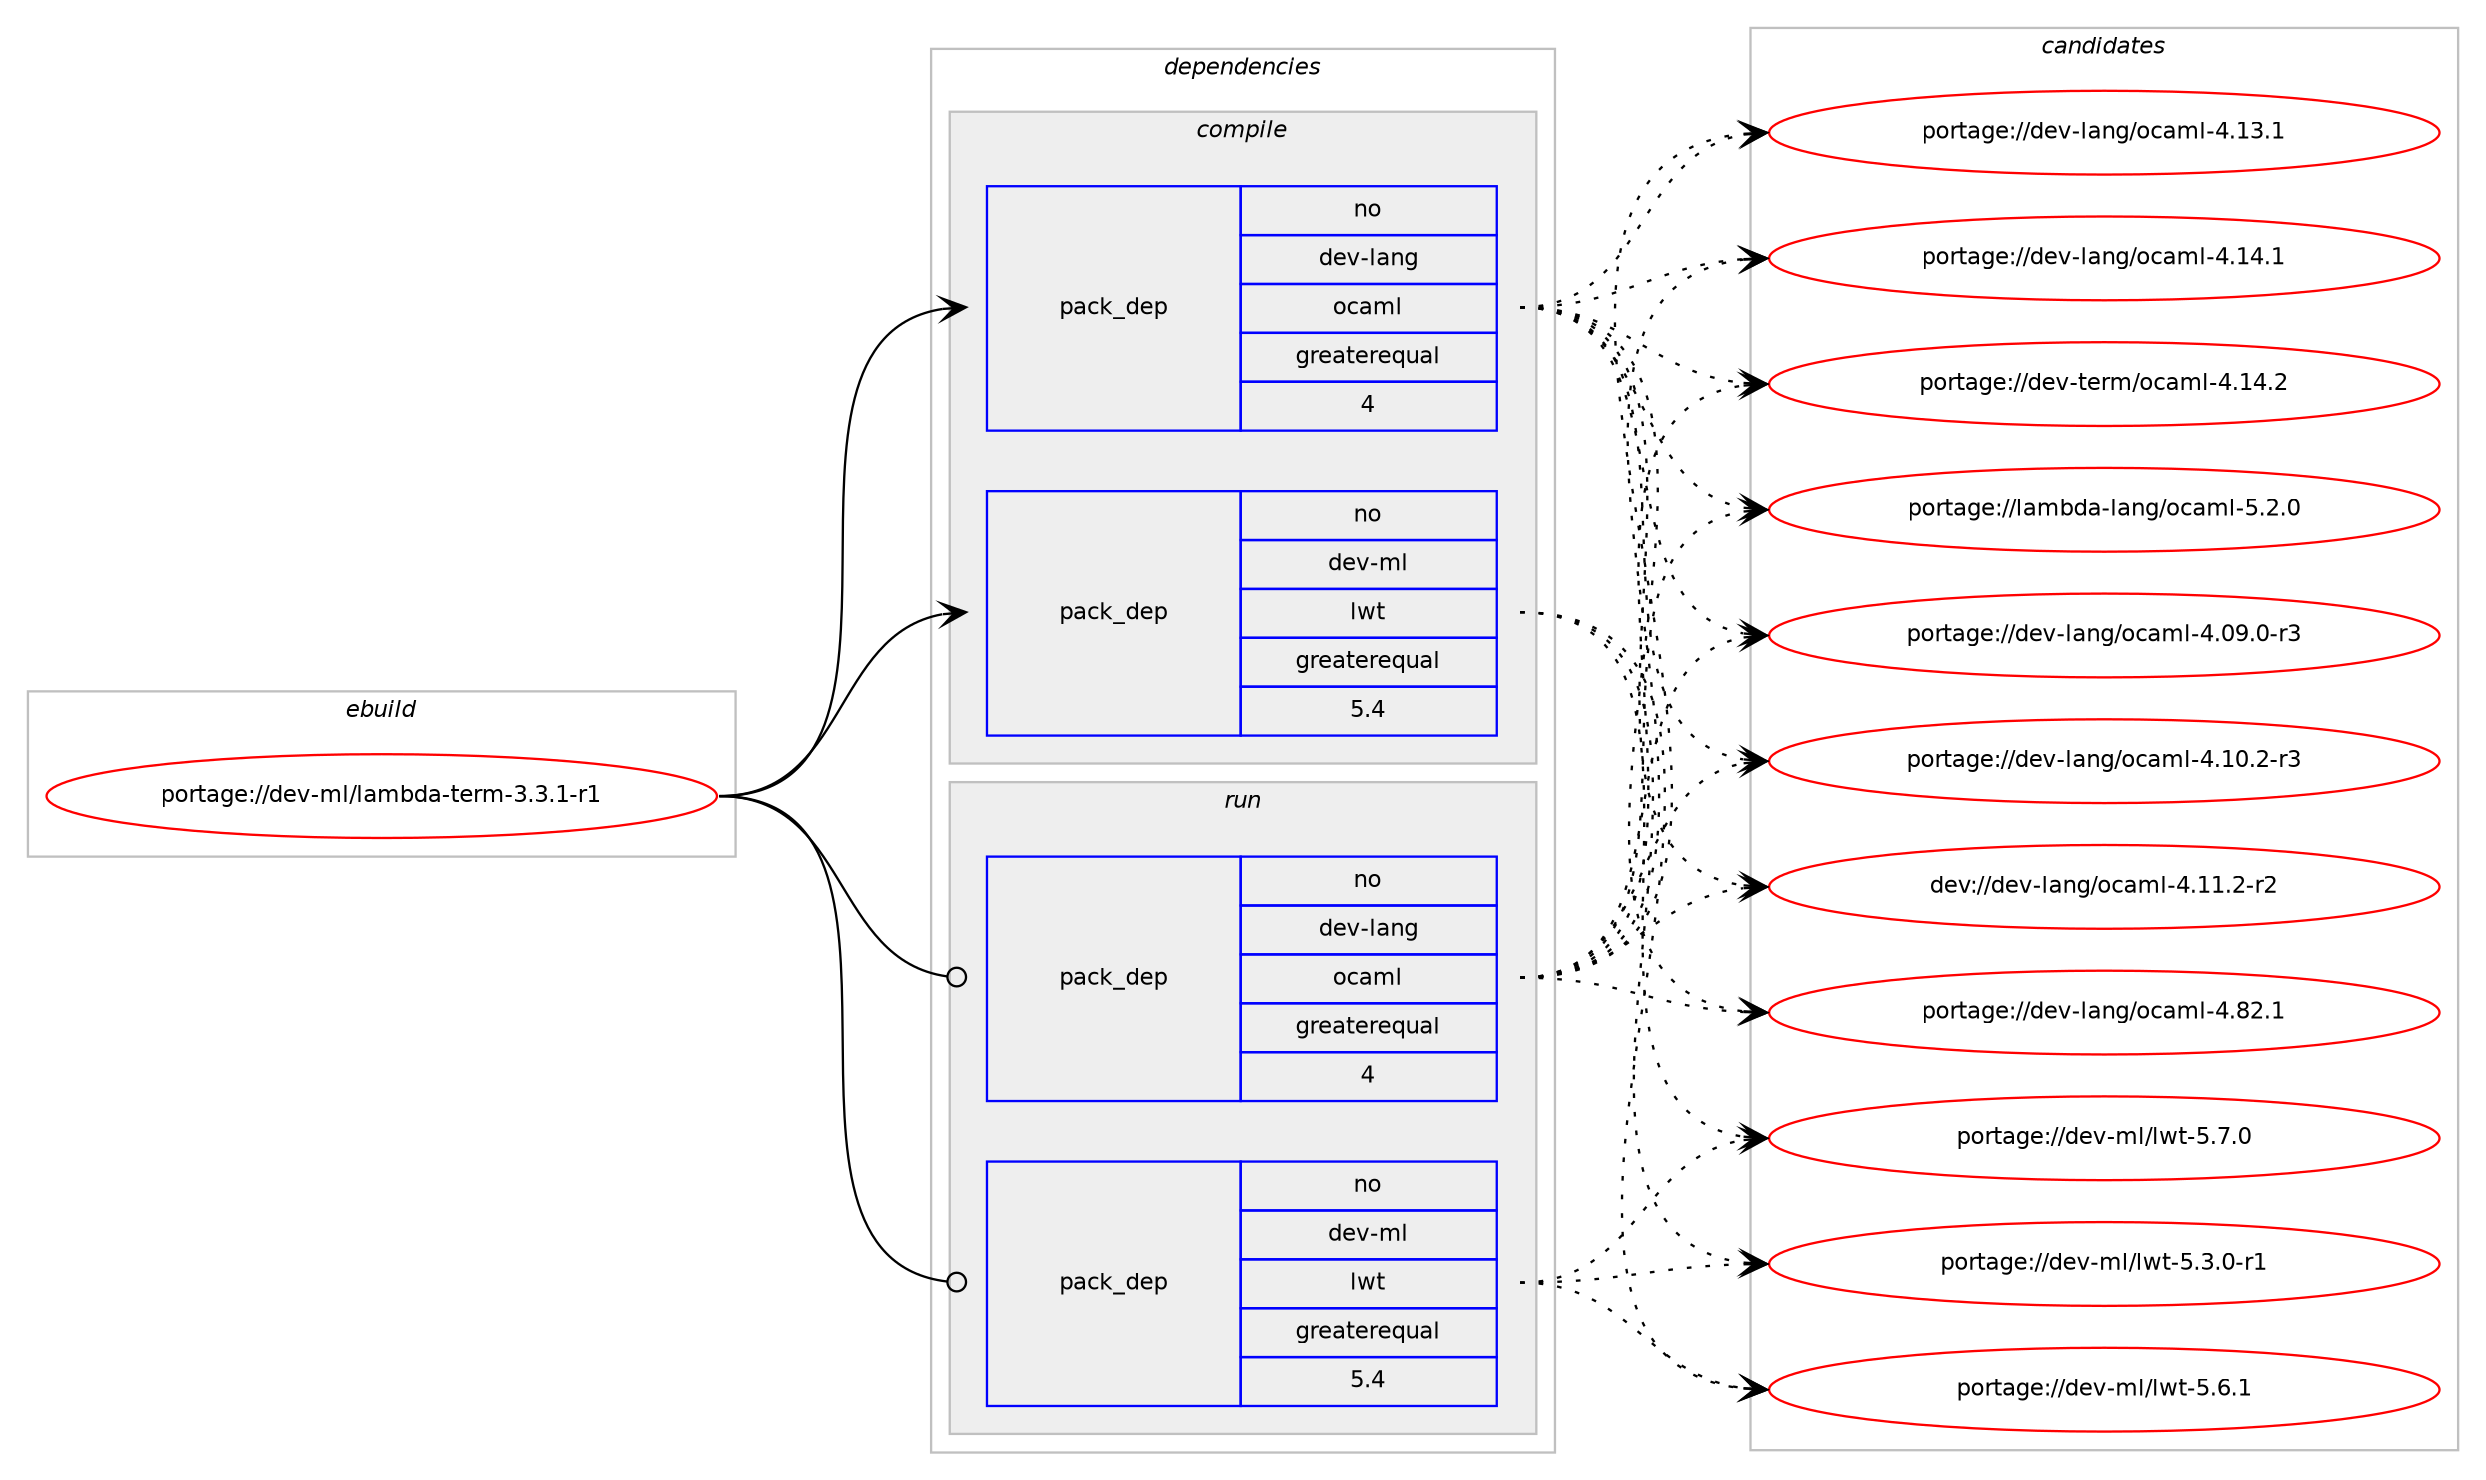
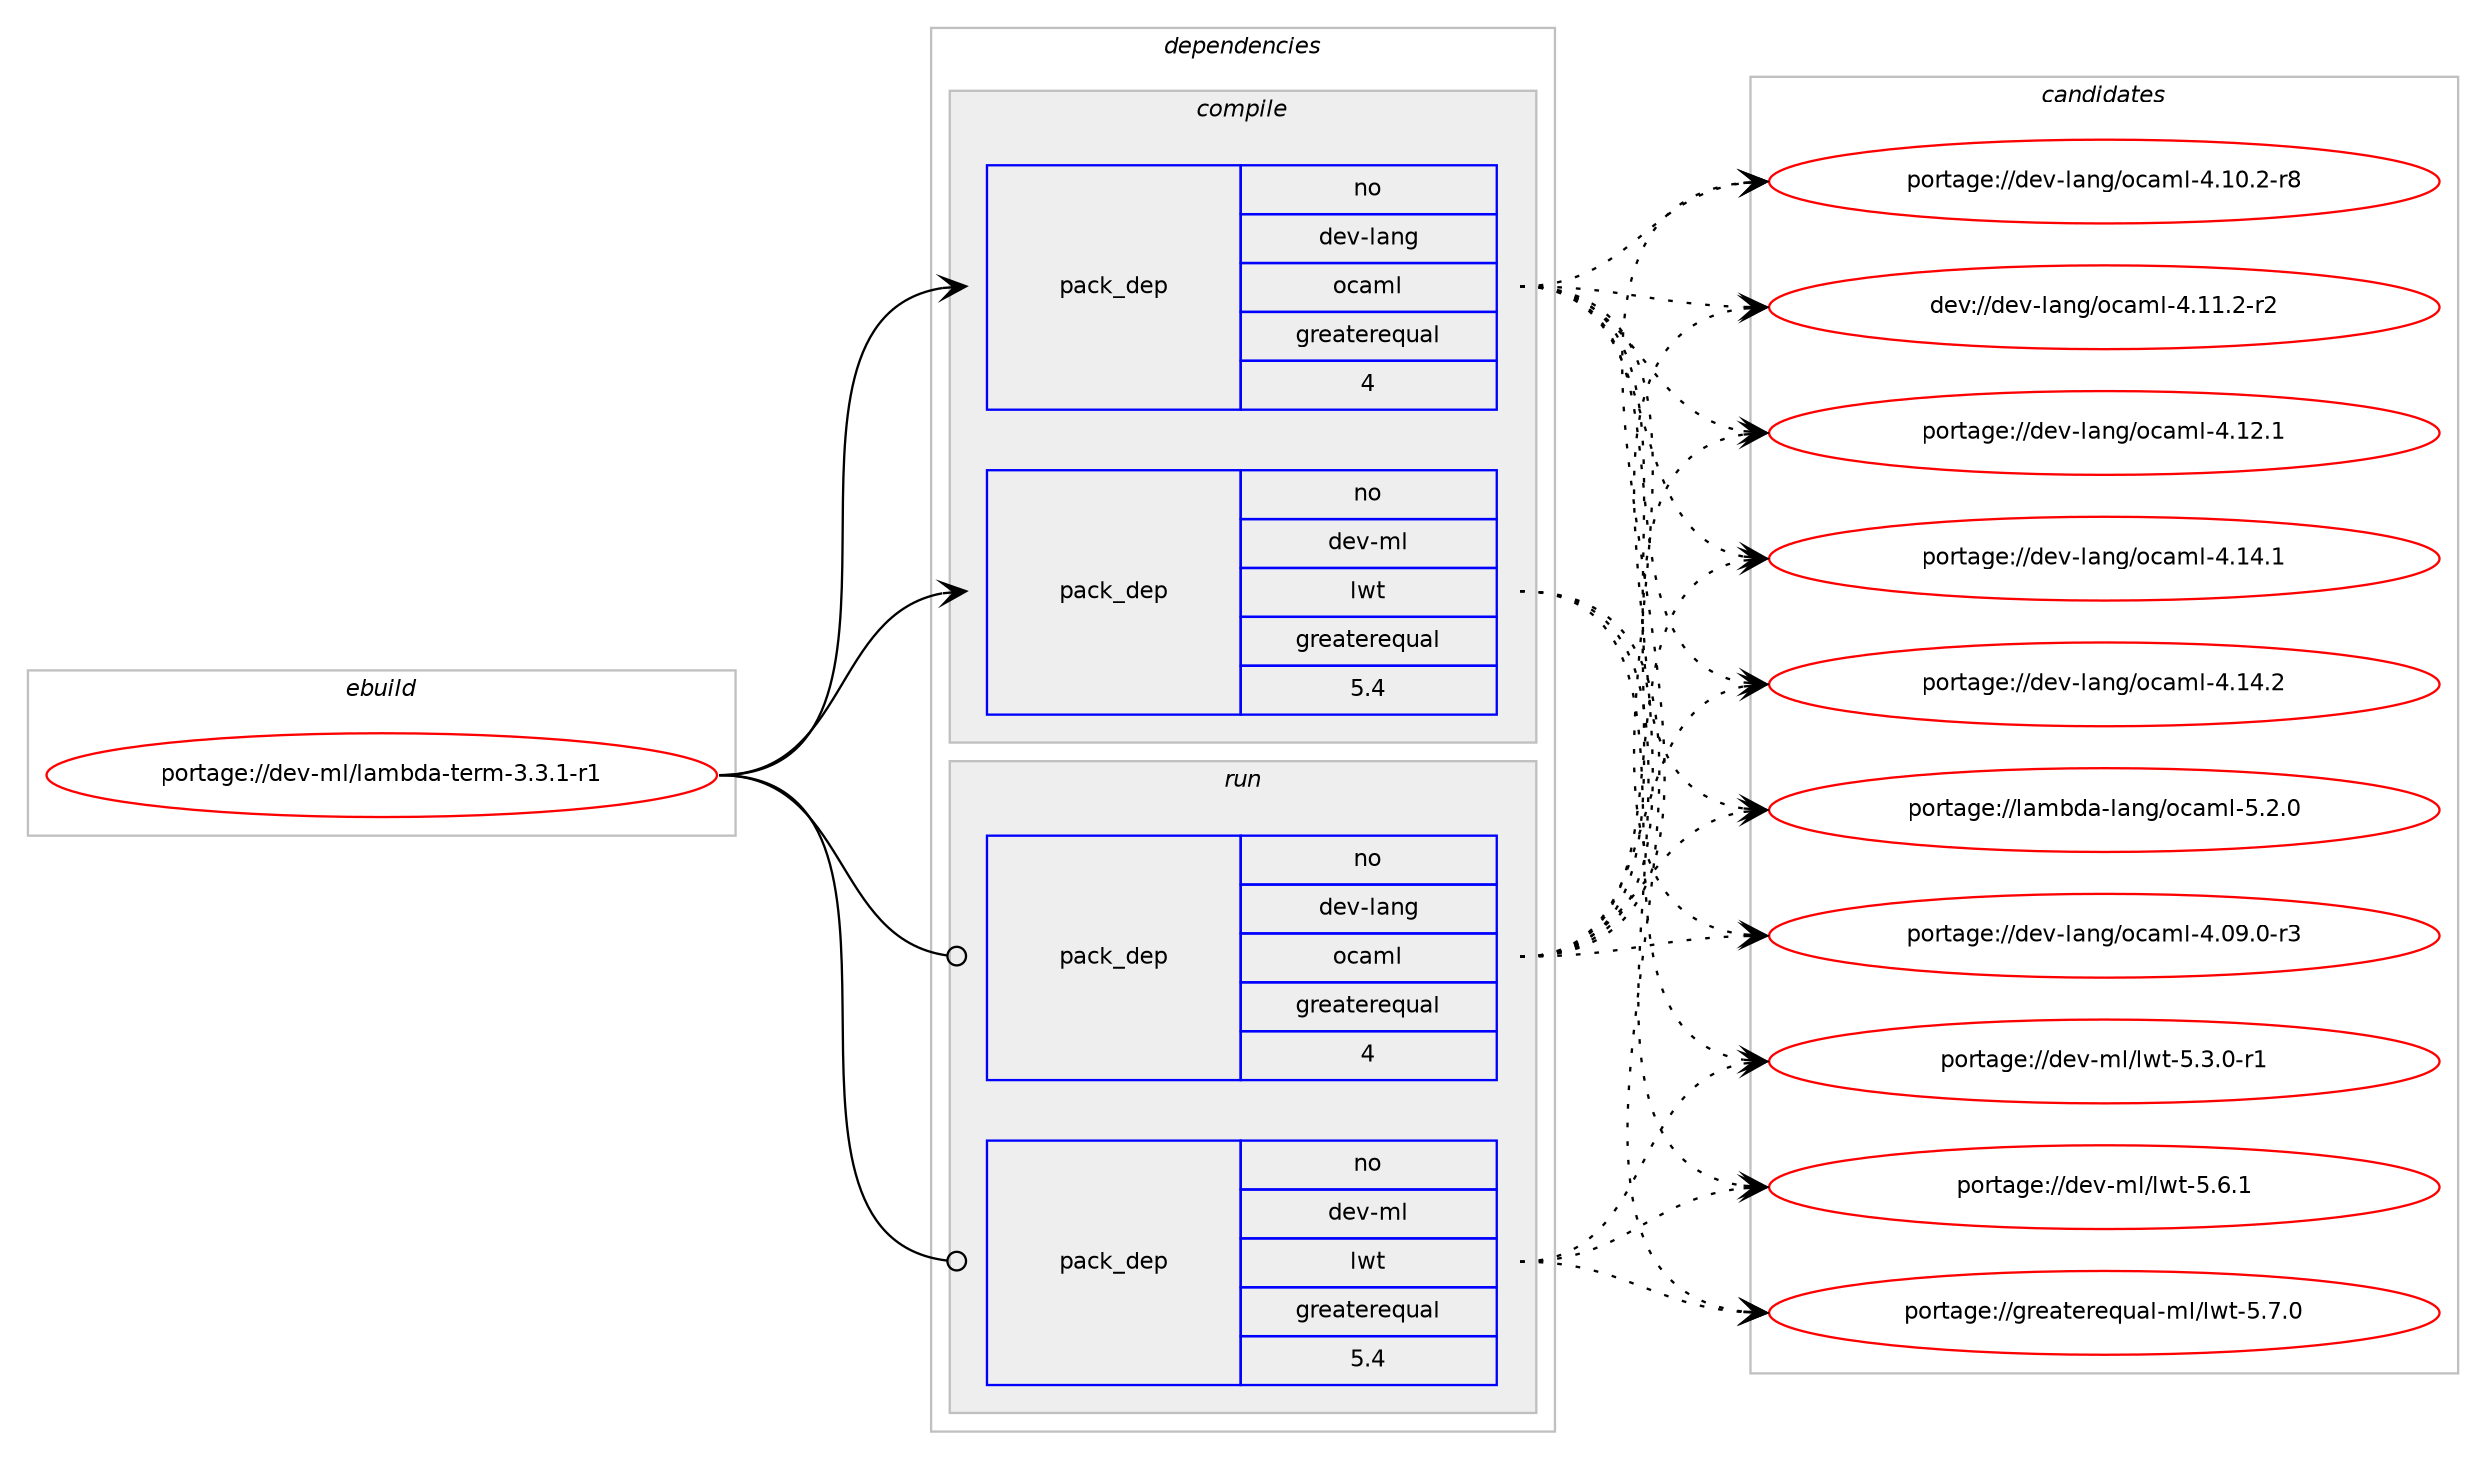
node "portage://dev-lang/ocaml-4.13.1": removed
node "portage://dev-term/ocaml-4.14.2": label "portage://dev-term/ocaml-4.14.2" -> "portage://dev-lang/ocaml-4.14.2"
node "portage://dev-lang/ocaml-4.10.2-r3": label "portage://dev-lang/ocaml-4.10.2-r3" -> "portage://dev-lang/ocaml-4.10.2-r8"
node "portage://dev-lang/ocaml-4.82.1": label "portage://dev-lang/ocaml-4.82.1" -> "portage://dev-lang/ocaml-4.12.1"
node "portage://dev-ml/lwt-5.7.0": label "portage://dev-ml/lwt-5.7.0" -> "portage://greaterequal-ml/lwt-5.7.0"
